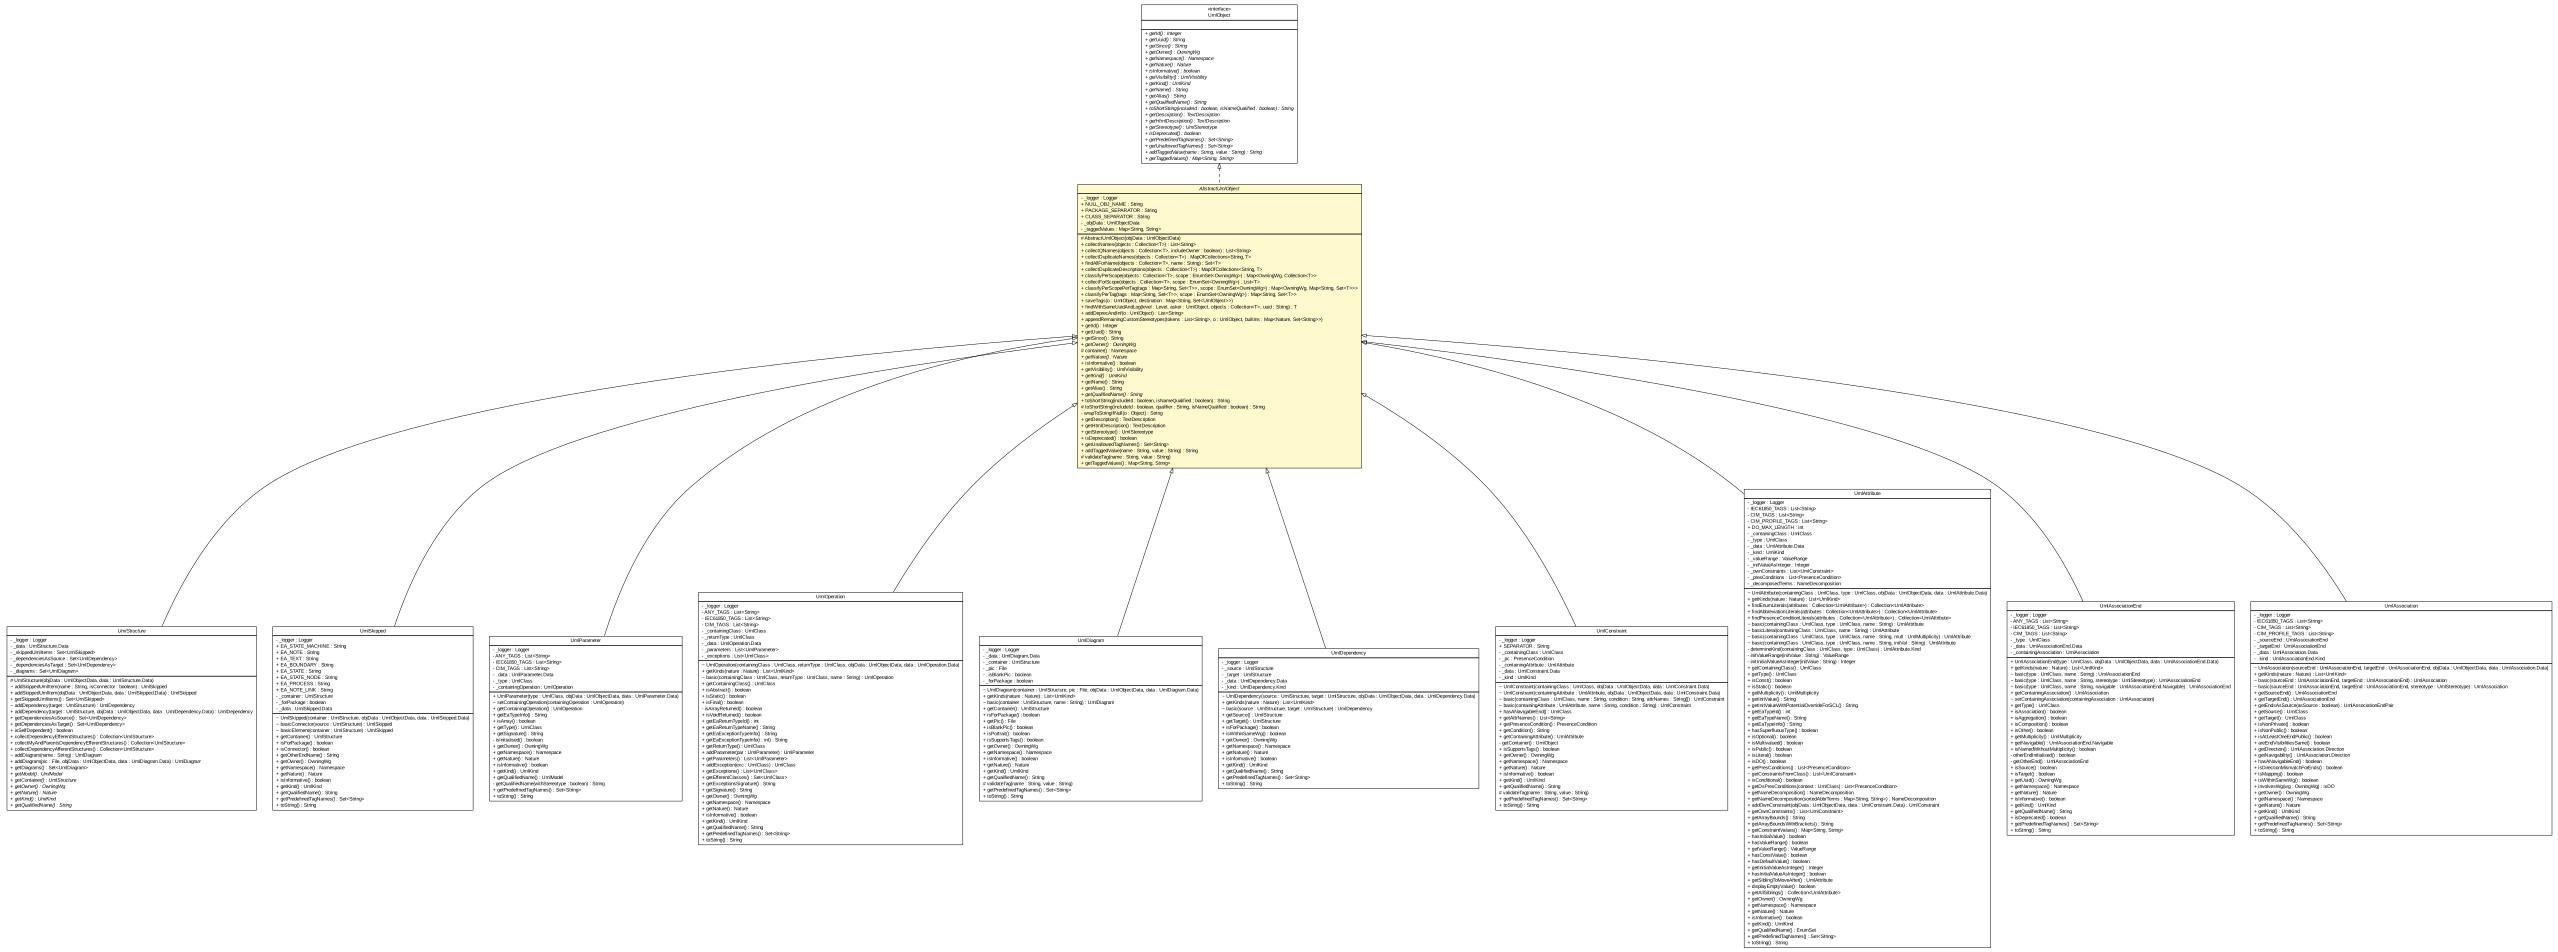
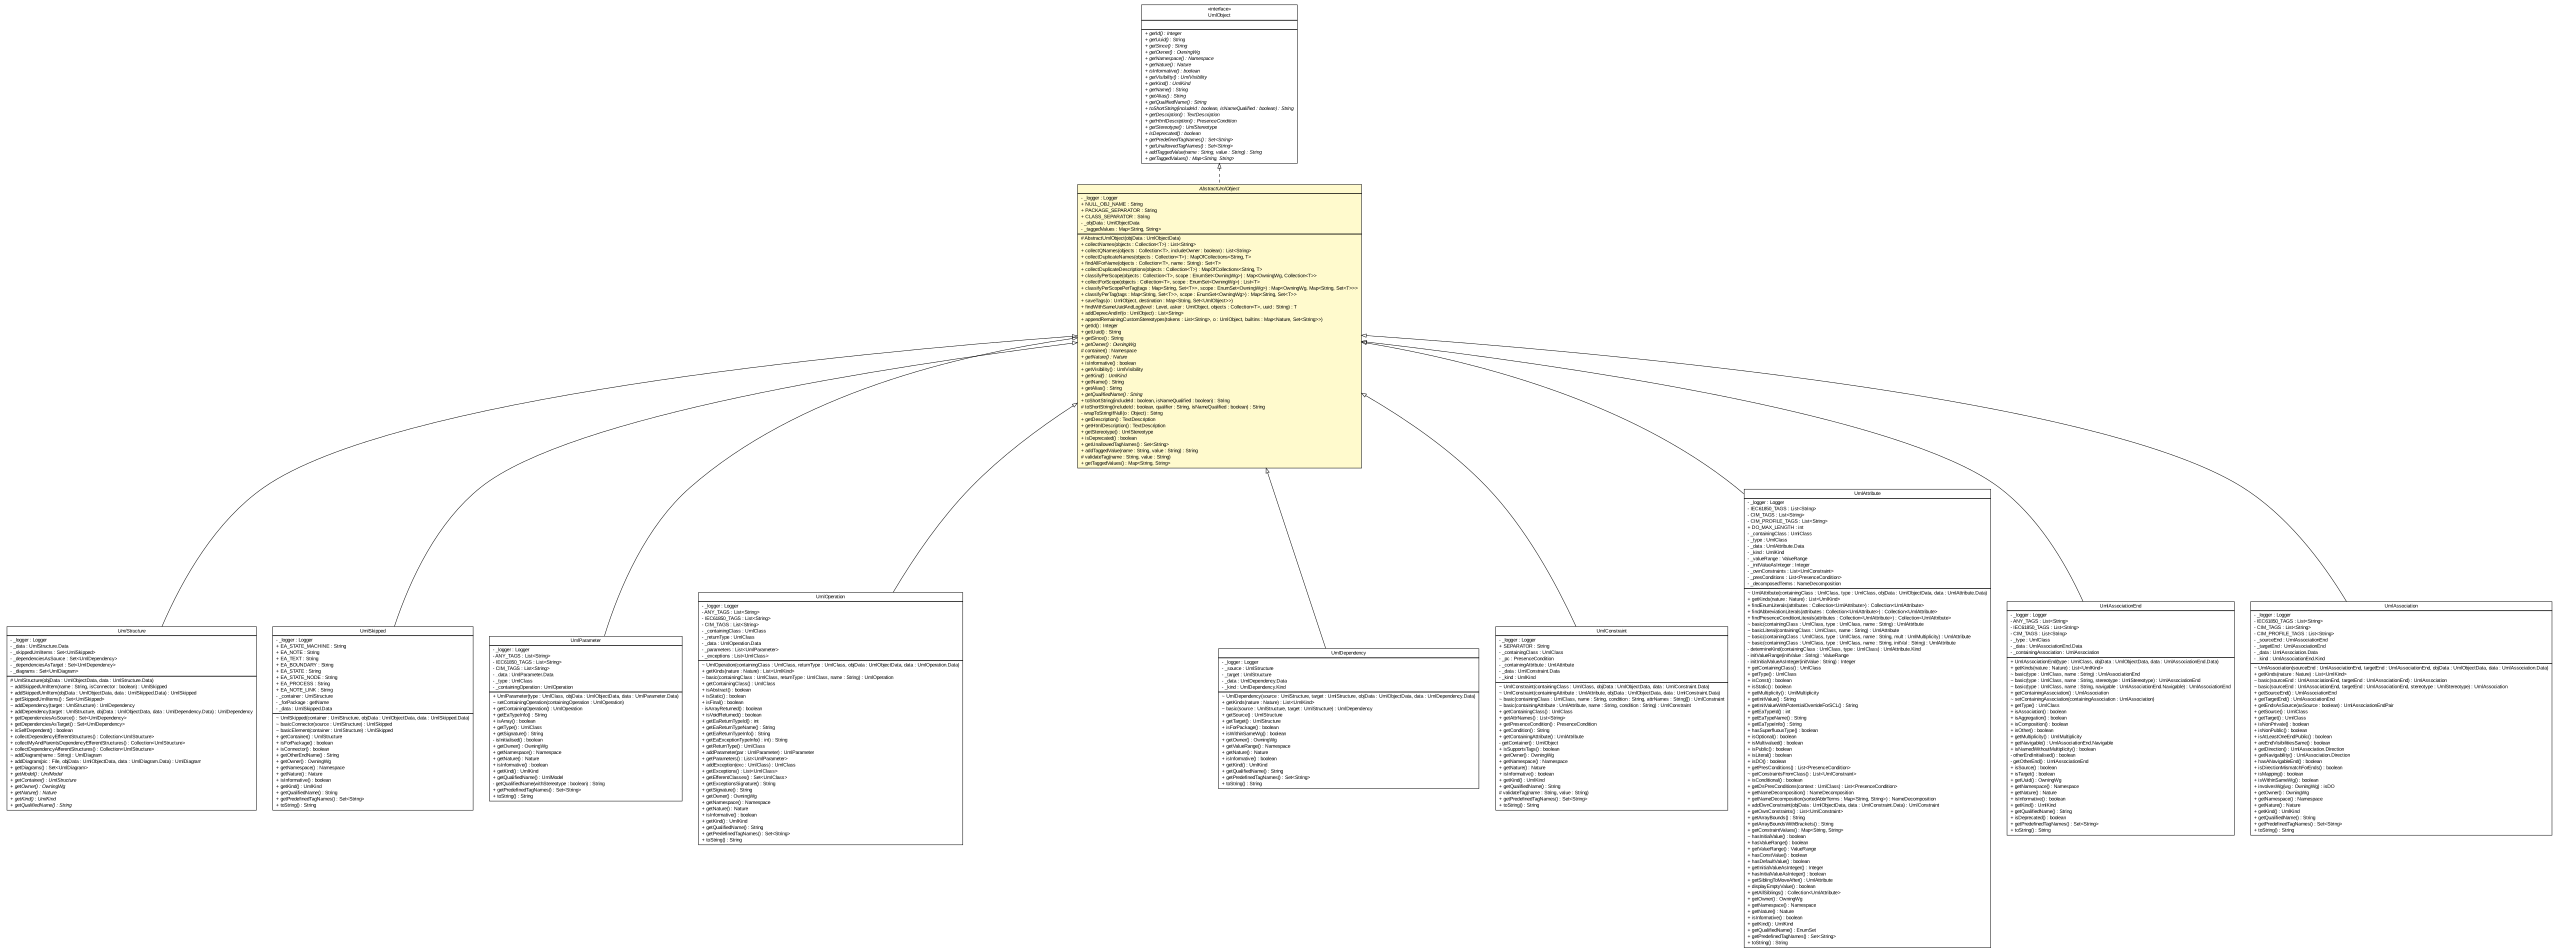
node "UmlObject": text "+ getHtmlDescription() : TextDescription" -> "+ getHtmlDescription() : PresenceCondition"
node "UmlSkipped": text "- _forPackage : boolean" -> "- _forPackage : getName"
node "UmlConstraint": text "+ hasANavigableEnd() : UmlClass" -> "+ getContainingClass() : UmlClass"
node "UmlDiagram": removed
node "UmlOperation": text "+ getEaExceptionTypeInfo() : String" -> "+ getEaReturnTypeInfo() : String"
node "UmlDependency": text "+ getNamespace() : Namespace" -> "+ getValueRange() : Namespace"
